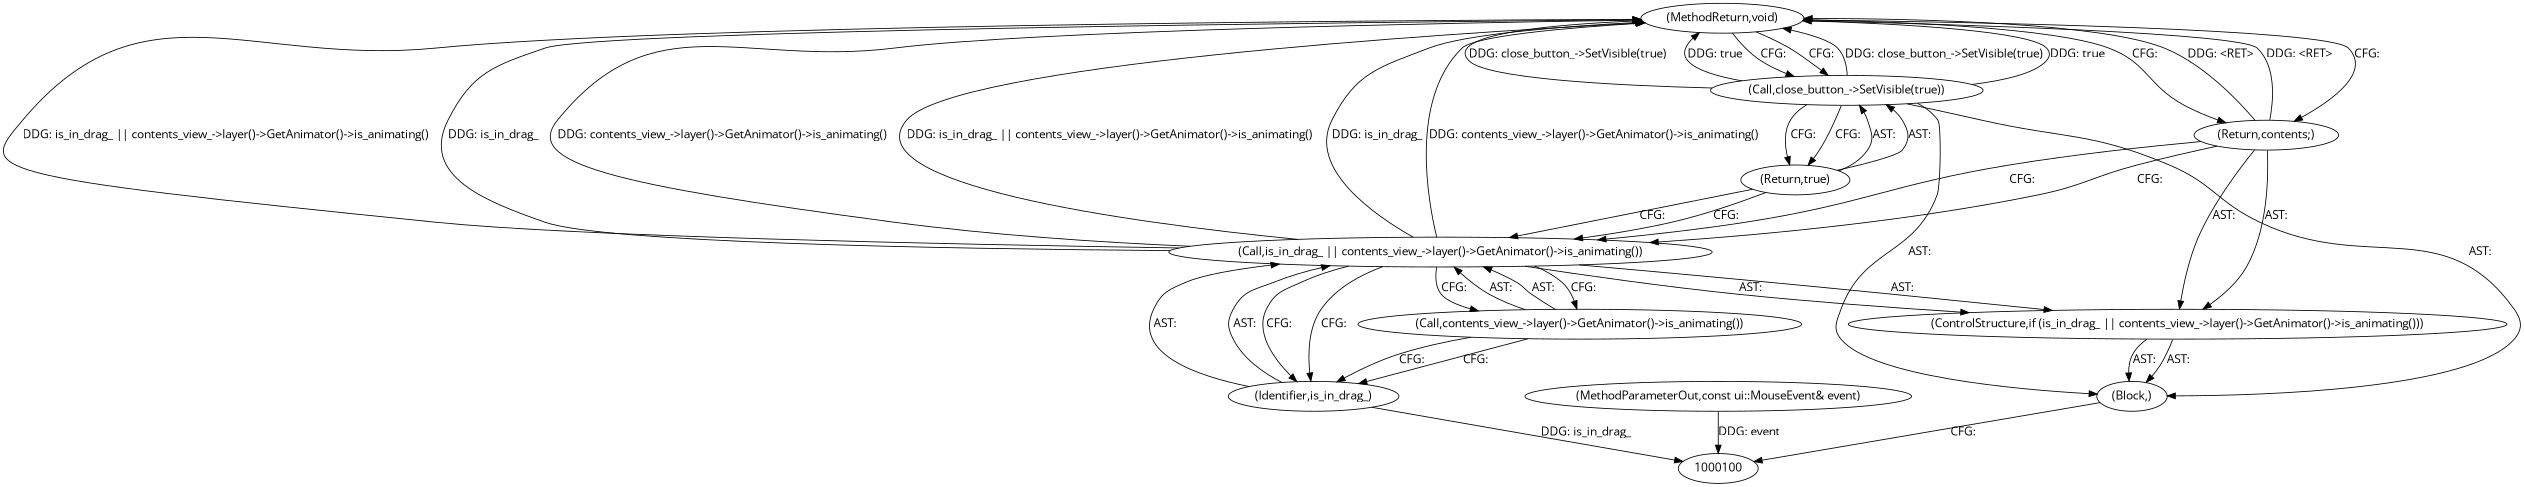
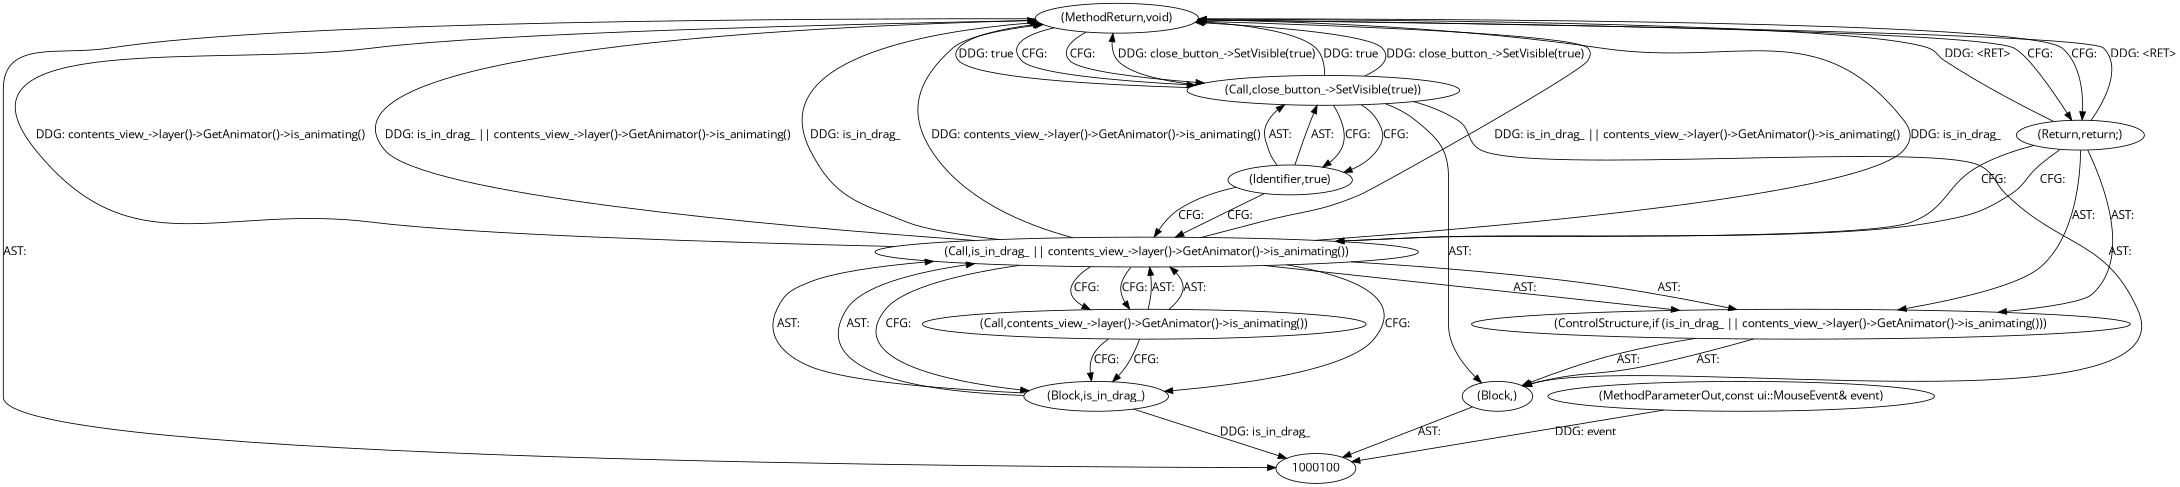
node "(Return,contents;)": label "(Return,contents;)" -> "(Return,return;)"
node "(Return,true)": label "(Return,true)" -> "(Identifier,true)"
edge "(MethodReturn,void)" -> "1000100": added, label "AST:"
node "(Identifier,is_in_drag_)": label "(Identifier,is_in_drag_)" -> "(Block,is_in_drag_)"
edge "(Block,)" -> "1000100": label "CFG: " -> "AST: "
